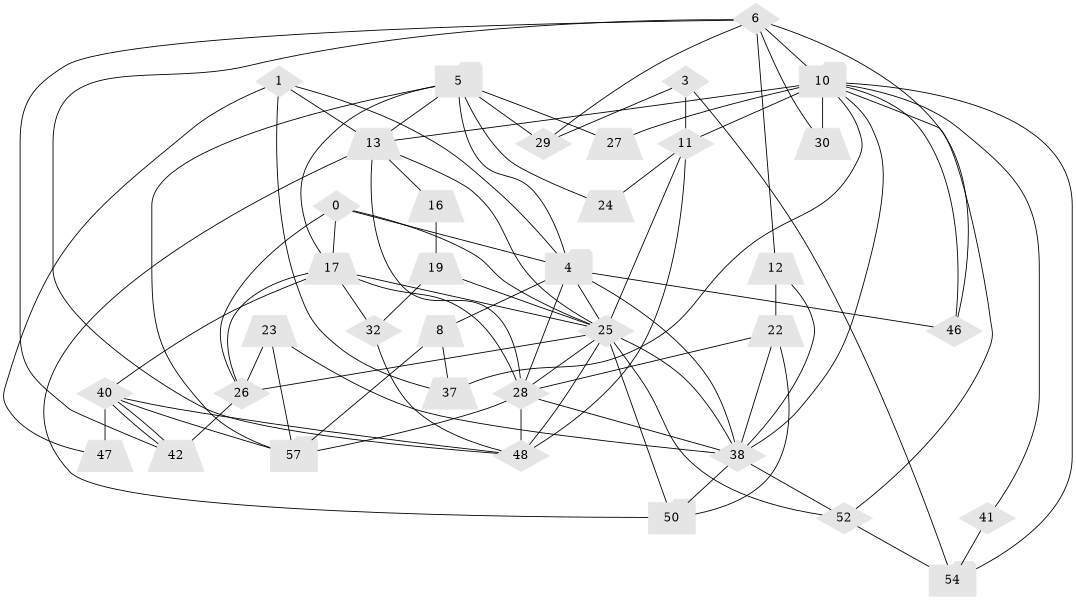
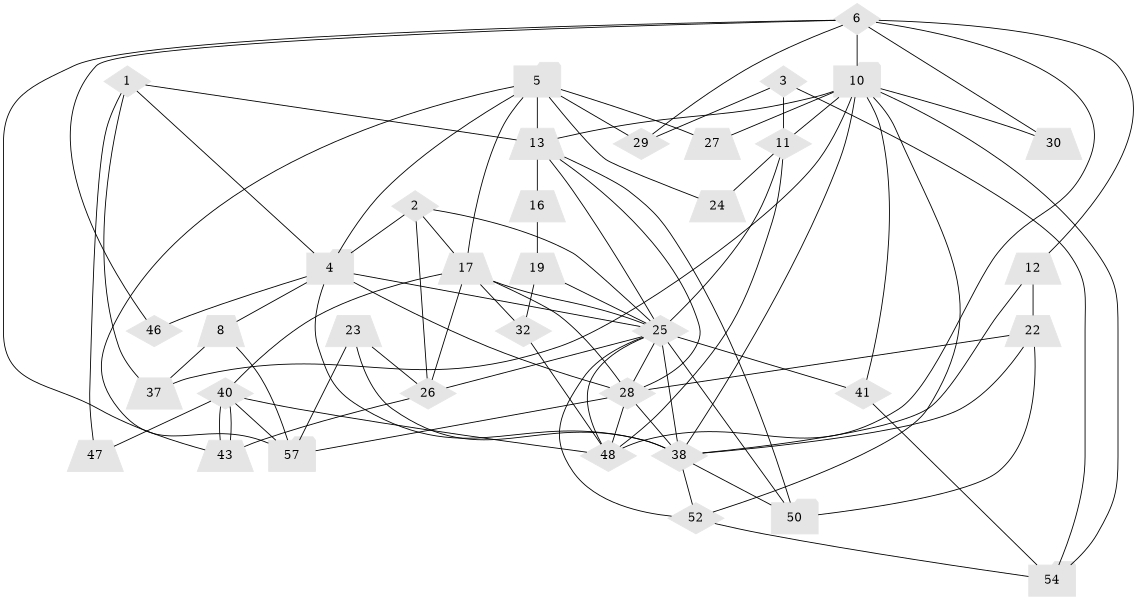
edge "10" -- "46": removed
node "0": label "0" -> "2"
edge "25" -- "41": added
node "42": label "42" -> "43"
